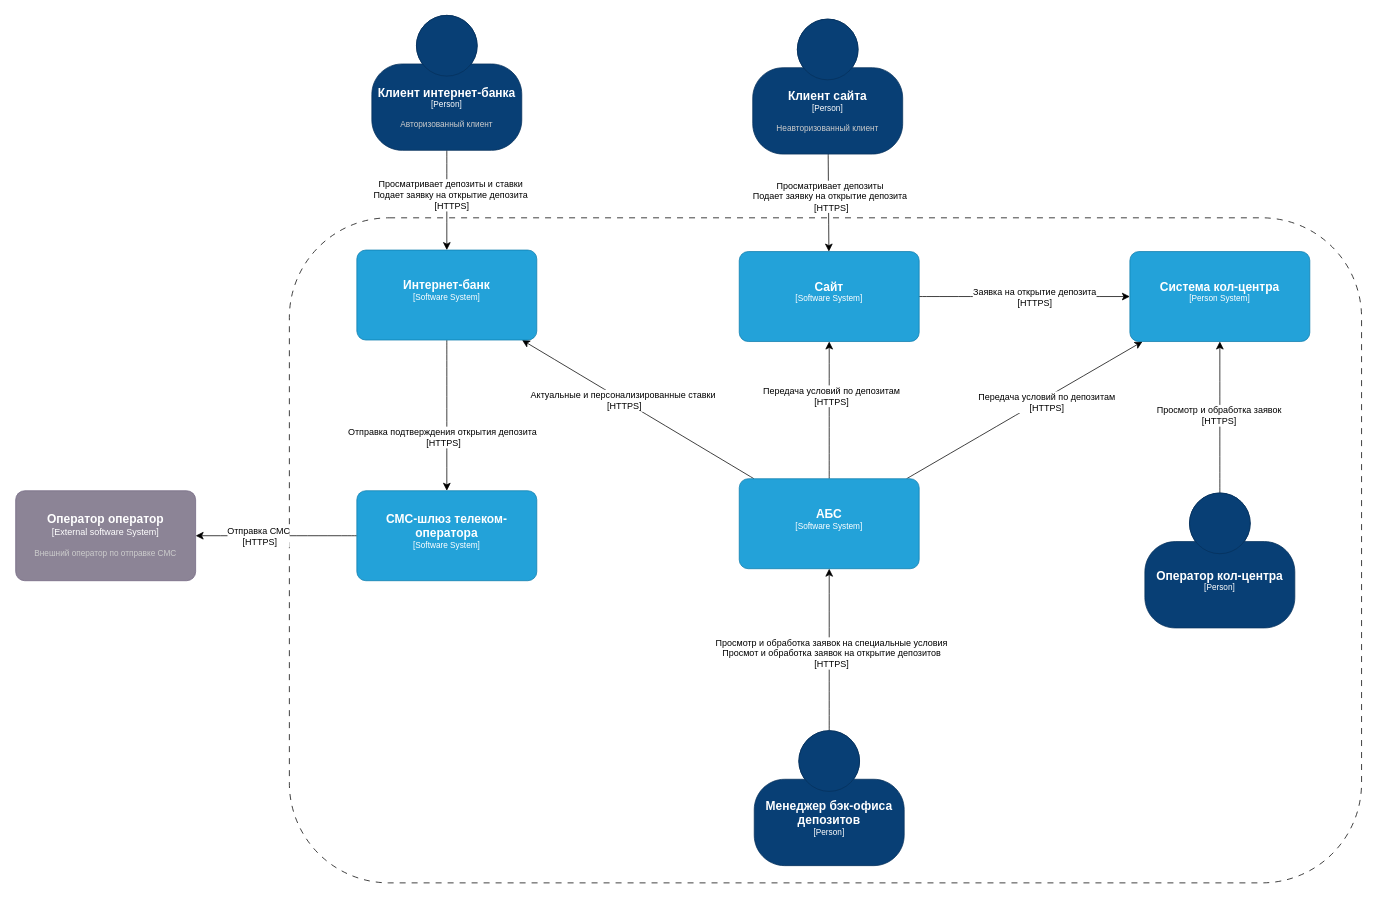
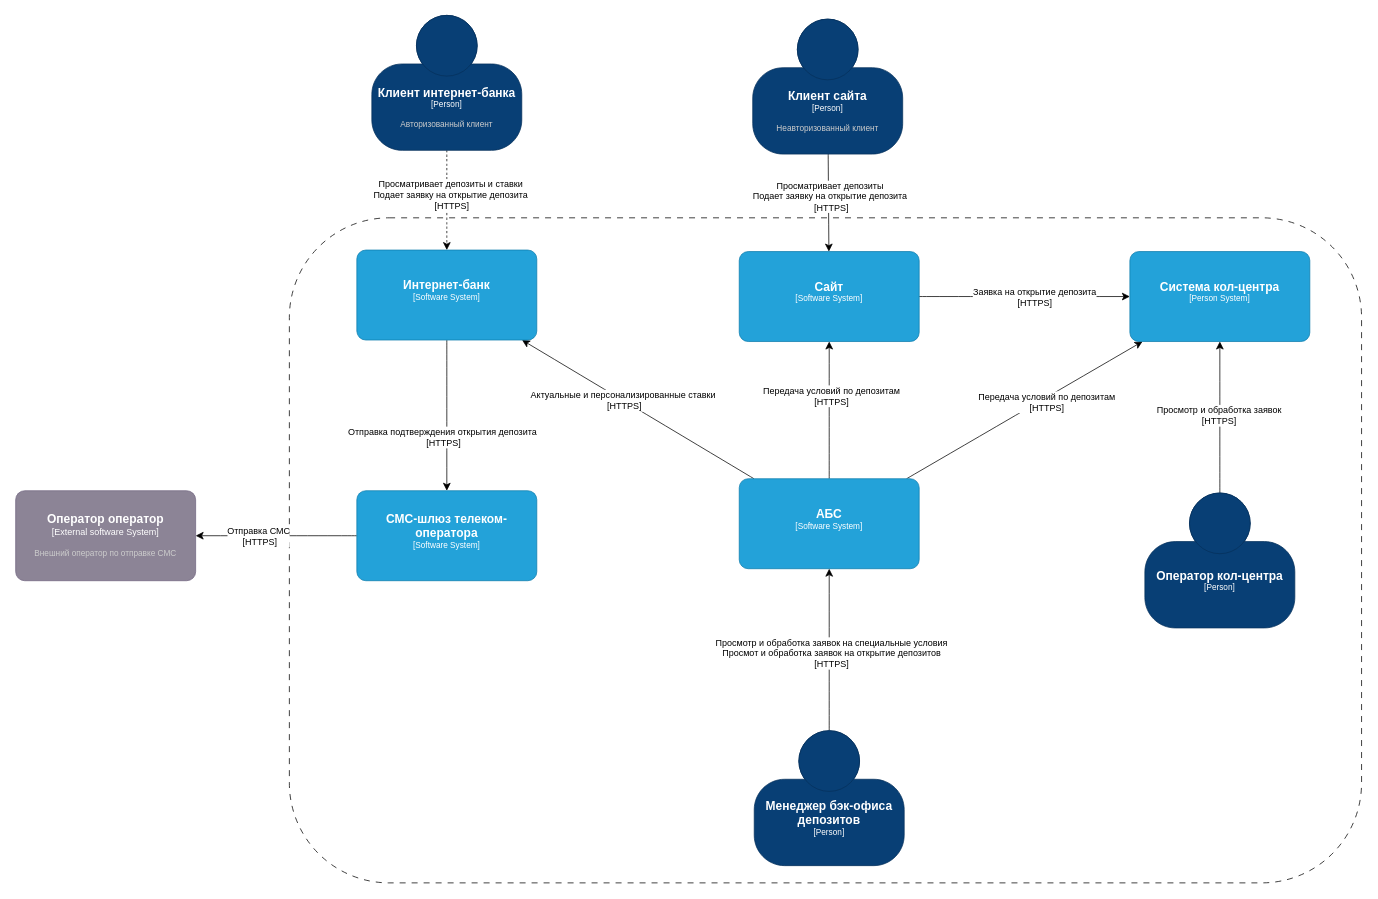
edge "Клиент интернет-банка [Person] Авторизованный клиент" -> "Интернет-банк [Software System]": style solid -> dashed
